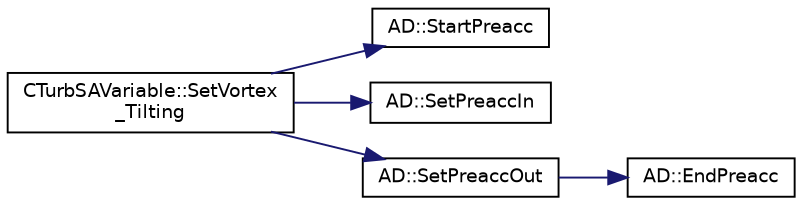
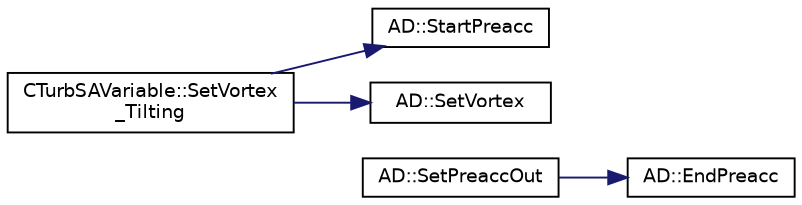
node "AD::SetPreaccIn": label "AD::SetPreaccIn" -> "AD::SetVortex"
edge "CTurbSAVariable::SetVortex _Tilting" -> "AD::SetPreaccOut": removed
